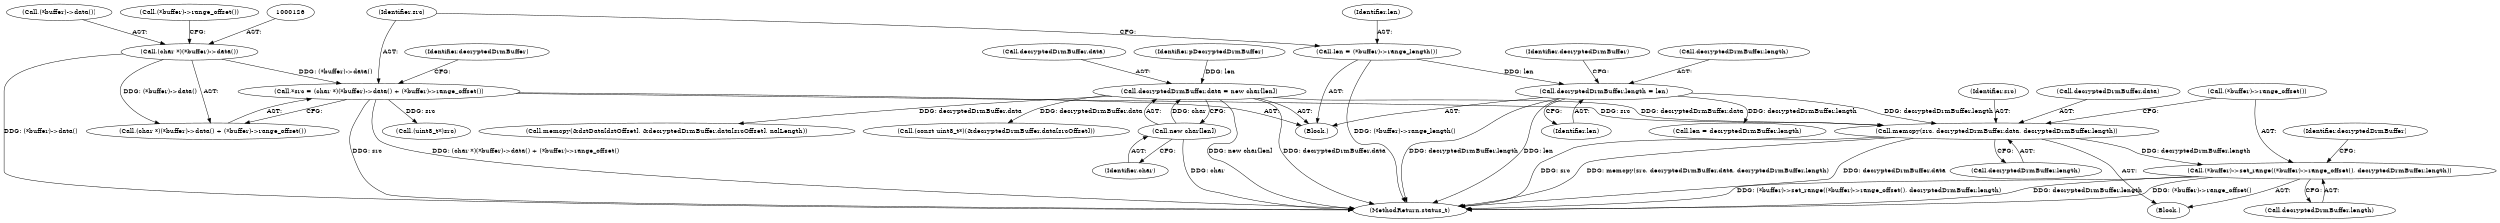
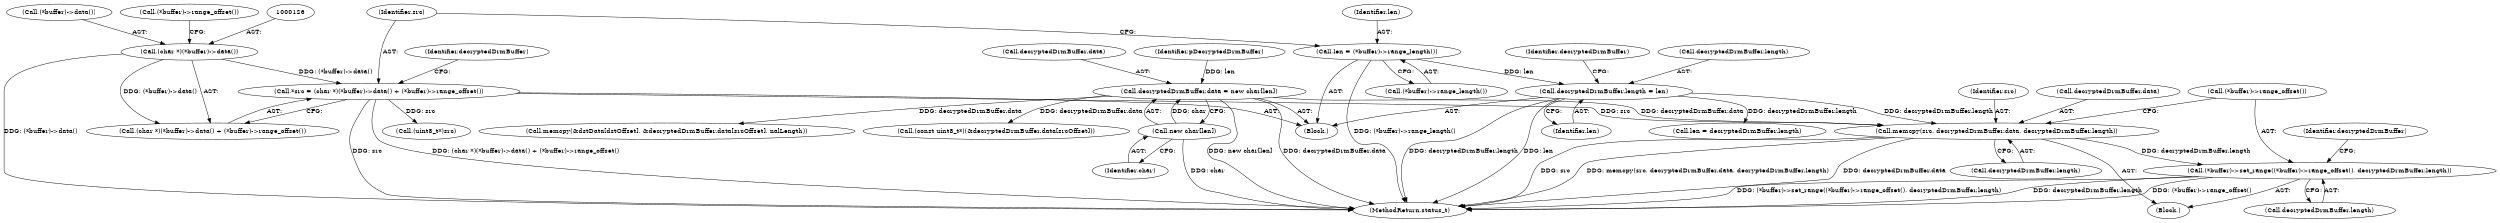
node "(Call,(*buffer)->range_length())": added
